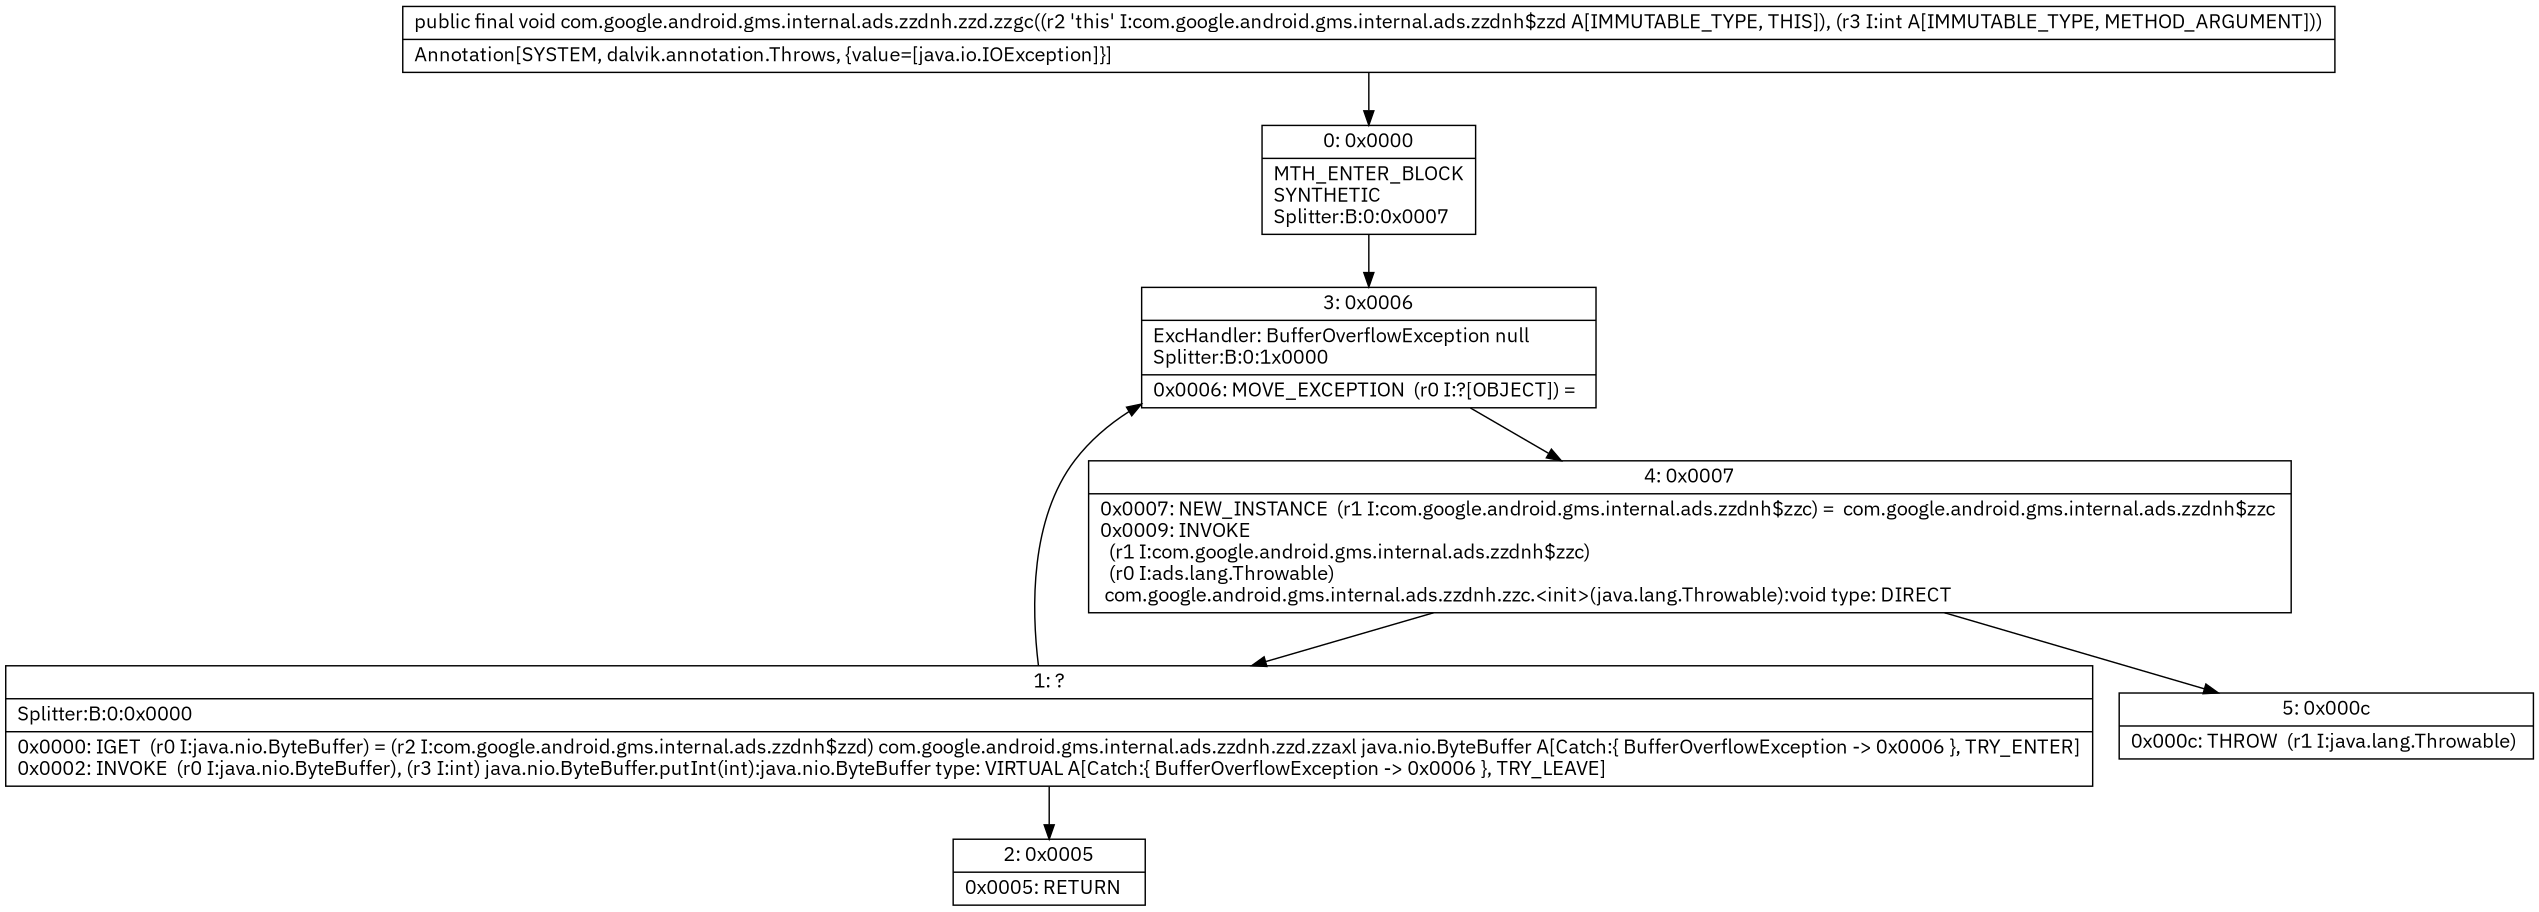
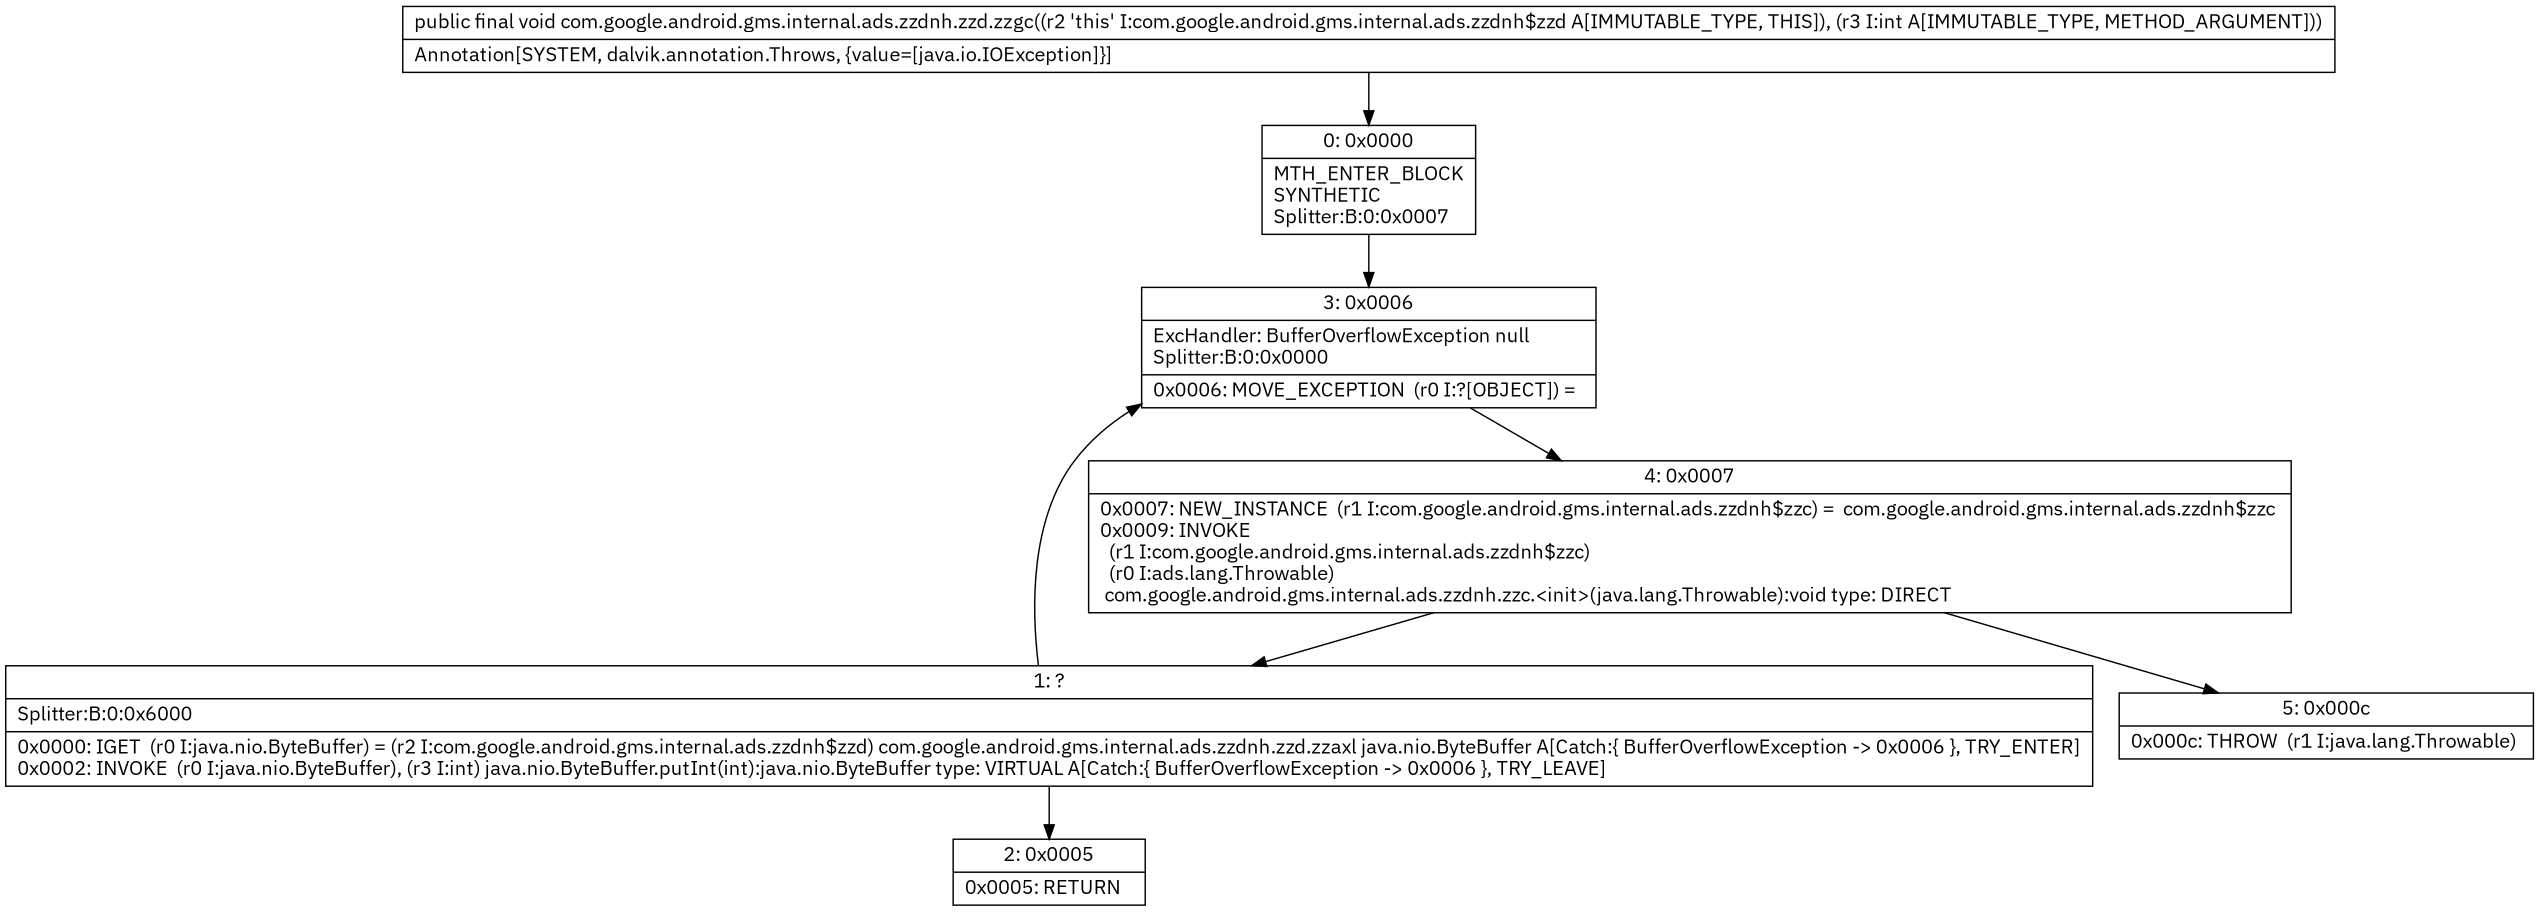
node "3: 0x0006": text "Splitter:B:0:1x0000" -> "Splitter:B:0:0x0000"
node "1: ?": text "Splitter:B:0:0x0000" -> "Splitter:B:0:0x6000"
